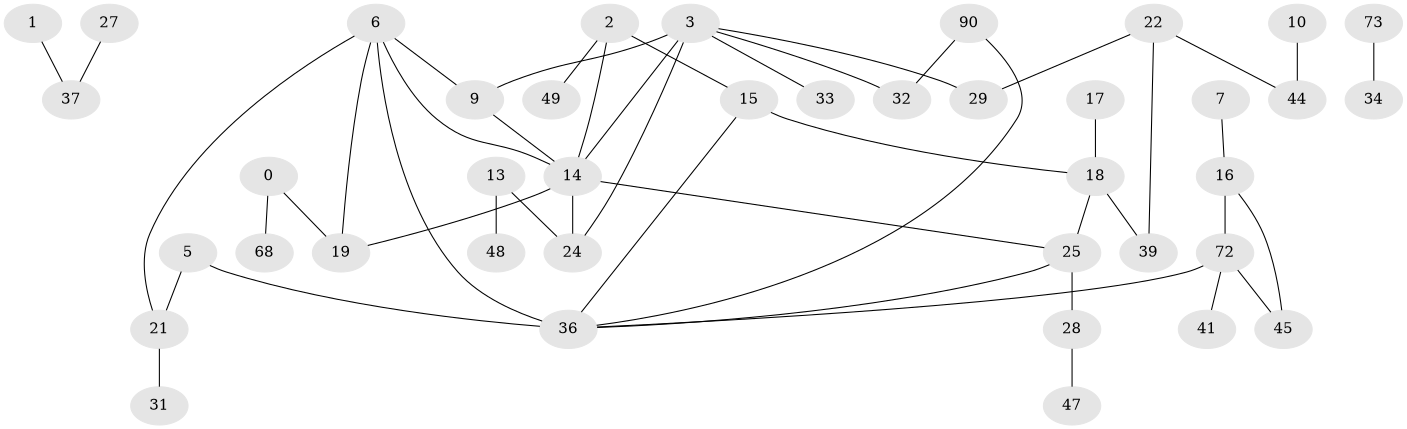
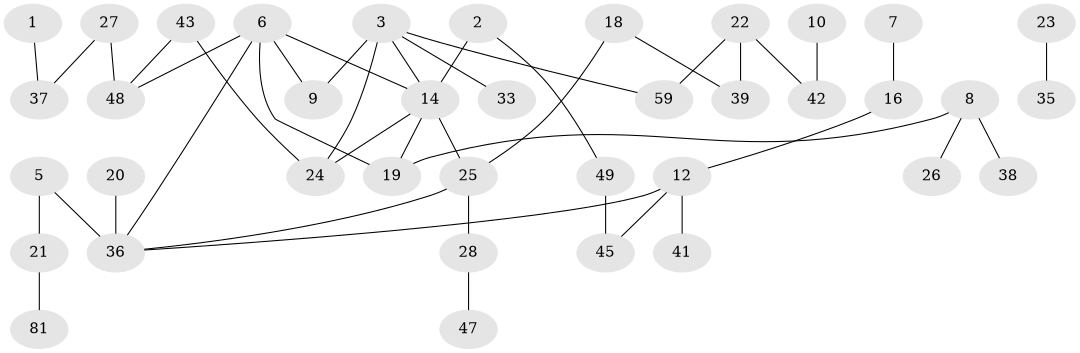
node "90": label "90" -> "20"
node "73": label "73" -> "23"
edge "27" -- "48": added
node "15": removed
node "32": removed
node "29": label "29" -> "59"
node "17": removed
node "44": label "44" -> "42"
node "34": label "34" -> "35"
edge "9" -- "14": removed
edge "6" -- "21": now "6" -- "48"
node "0": label "0" -> "8"
node "13": label "13" -> "43"
node "26": added
edge "16" -- "45": now "49" -- "45"
node "68": label "68" -> "38"
node "72": label "72" -> "12"
node "31": label "31" -> "81"
